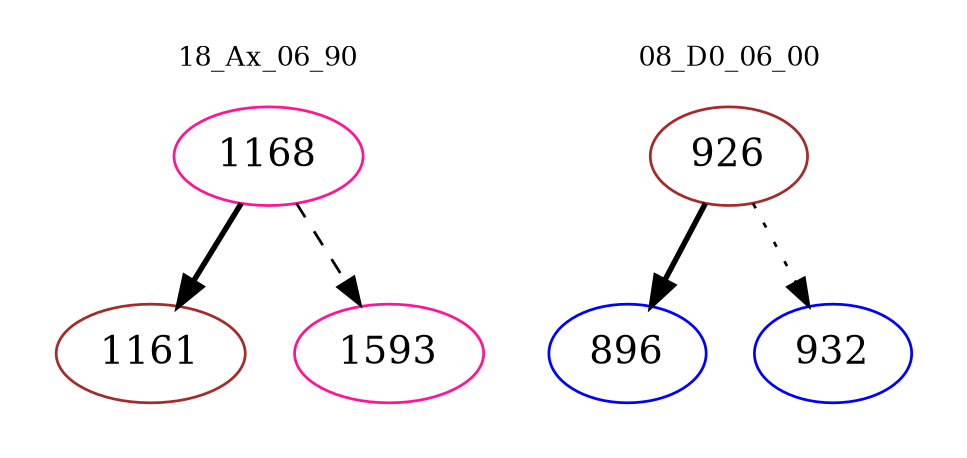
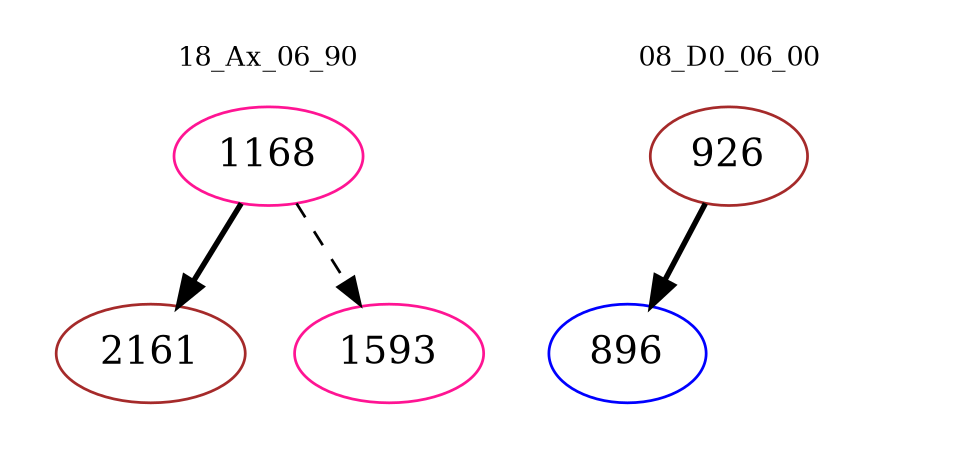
node "1161": label "1161" -> "2161"
node "932": removed
